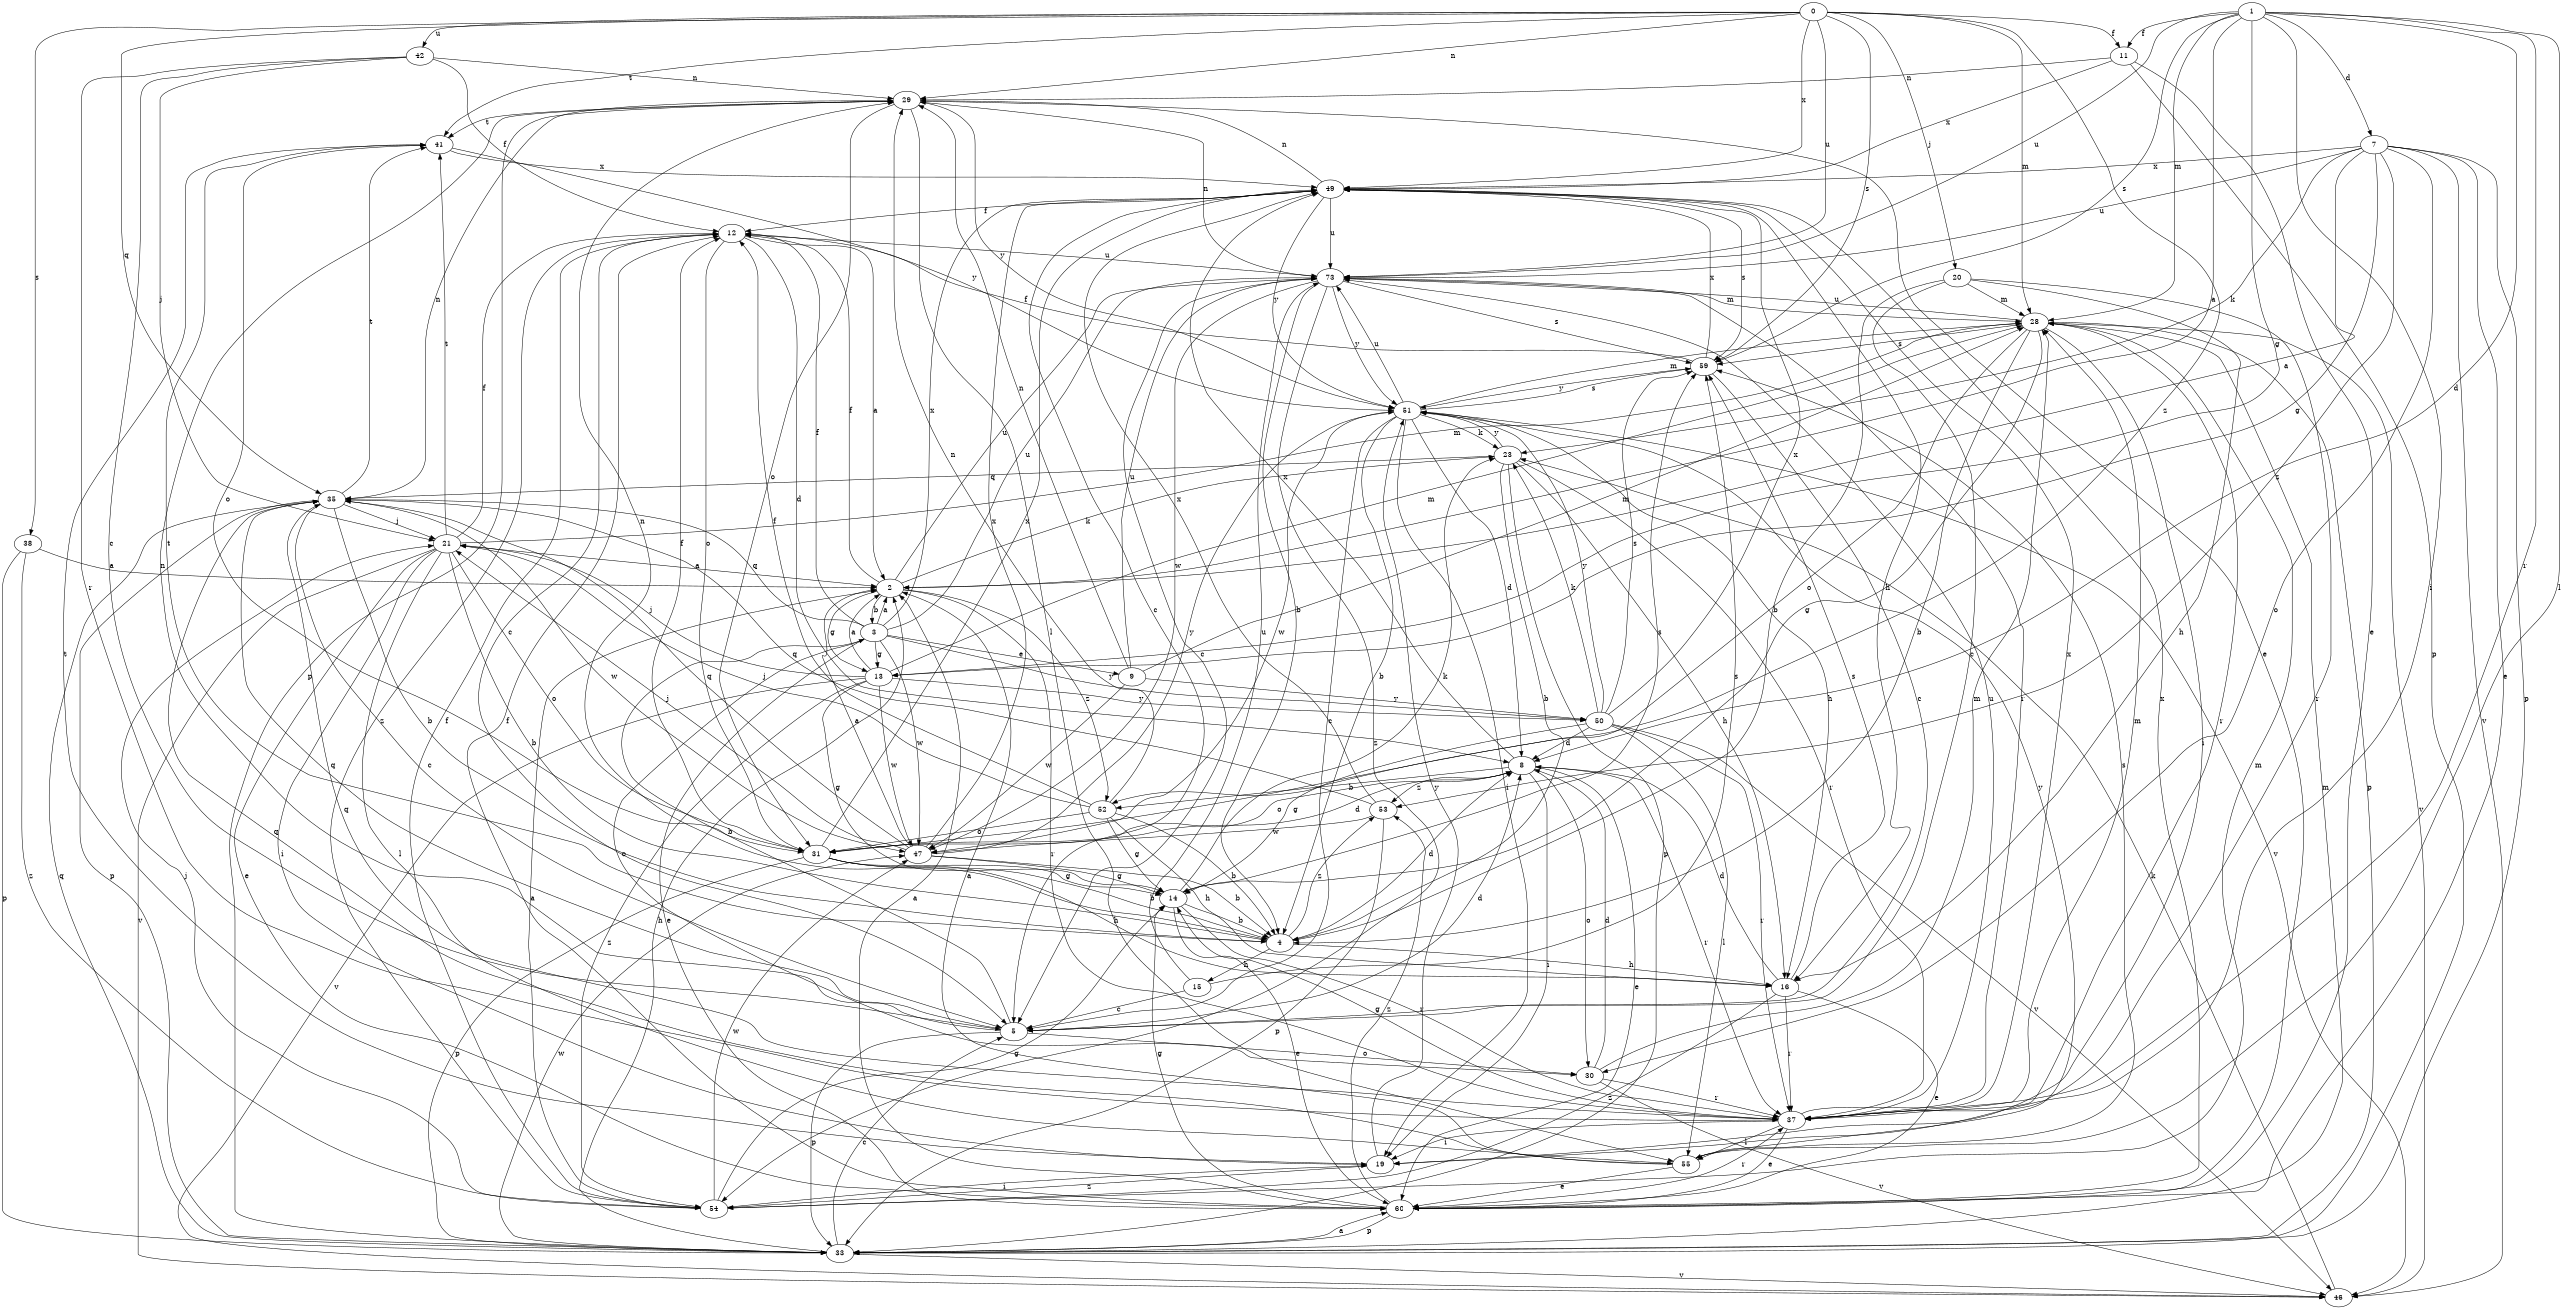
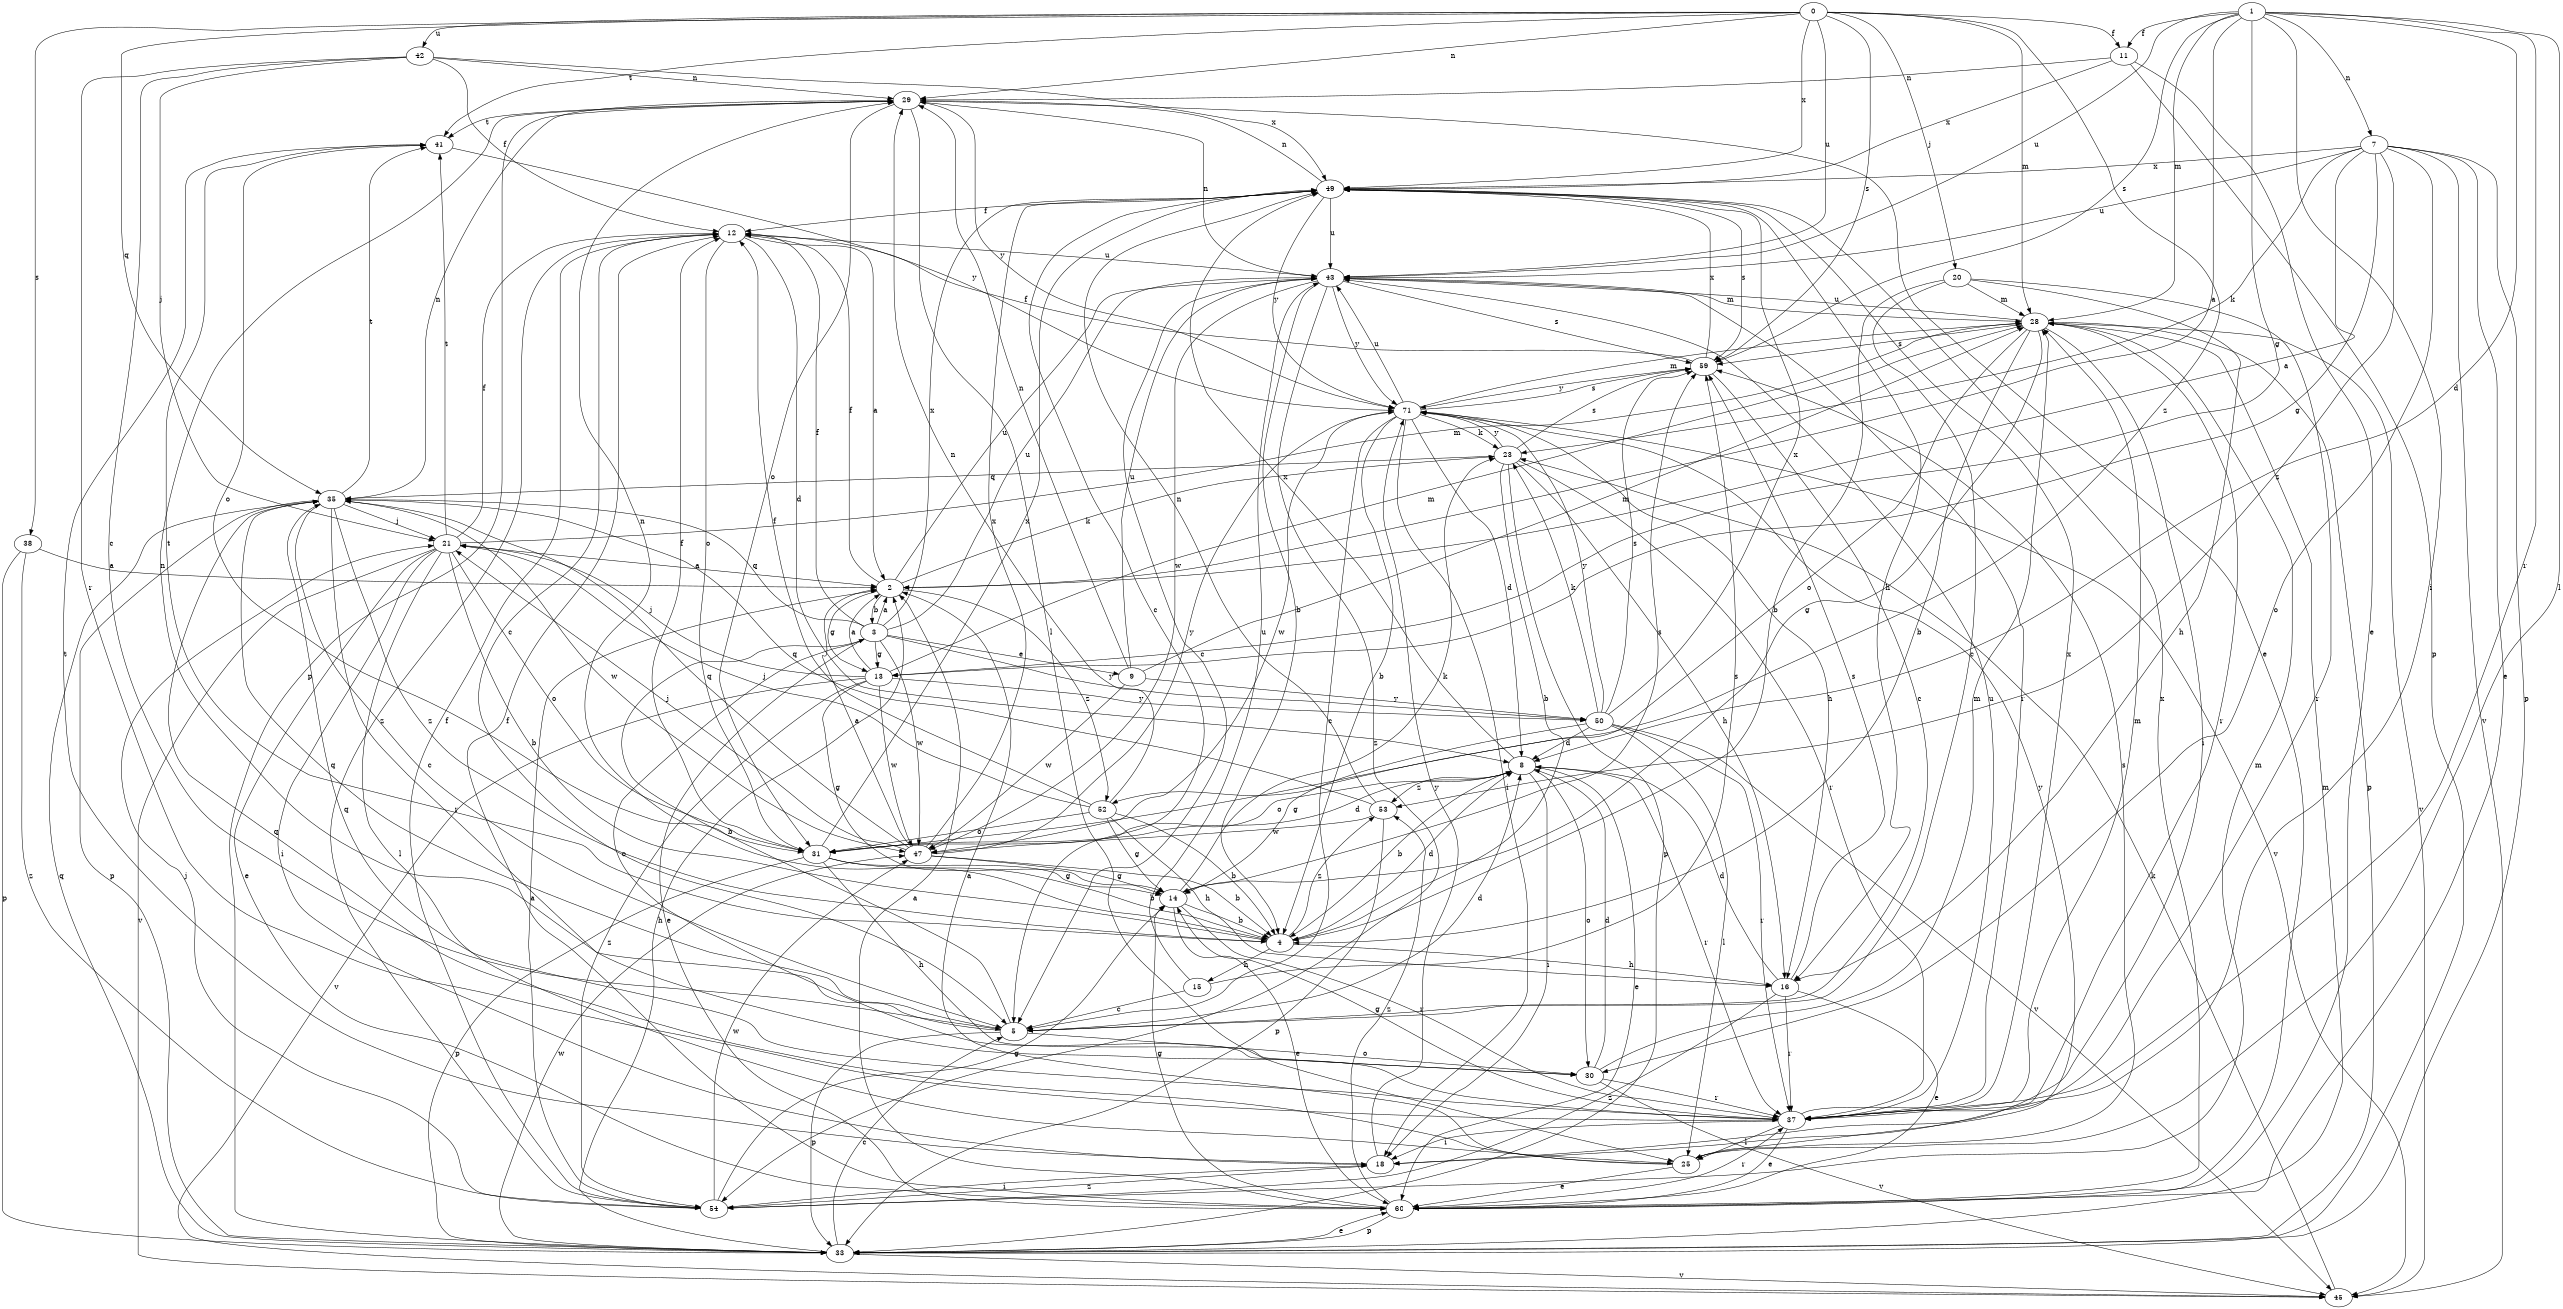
edge "1" -> "7": label "d" -> "n"
edge "41" -> "49": now "42" -> "49"
node "73": label "73" -> "43"
edge "23" -> "59": added, label "s"
node "51": label "51" -> "71"
edge "53" -> "49": label "x" -> "n"
edge "35" -> "4": label "b" -> "z"
edge "8" -> "52": now "8" -> "4"
edge "31" -> "16": now "31" -> "30"
edge "2" -> "37": now "35" -> "37"
node "19": label "19" -> "18"
node "55": label "55" -> "25"
edge "33" -> "60": label "a" -> "e"
node "46": label "46" -> "45"
